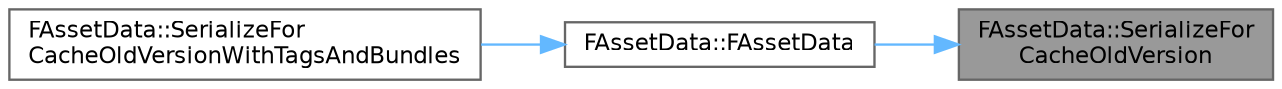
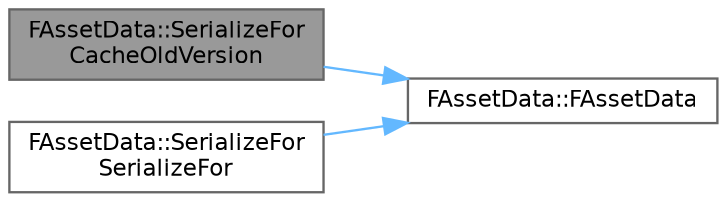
node "FAssetData::SerializeFor CacheOldVersionWithTagsAndBundles": label "FAssetData::SerializeFor CacheOldVersionWithTagsAndBundles" -> "FAssetData::SerializeFor SerializeFor"
edge "FAssetData::FAssetData" -> "FAssetData::SerializeFor CacheOldVersion": reversed
